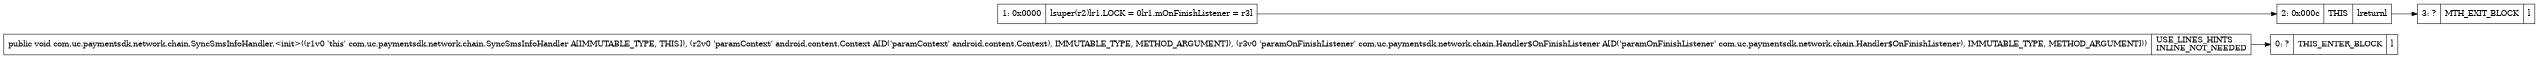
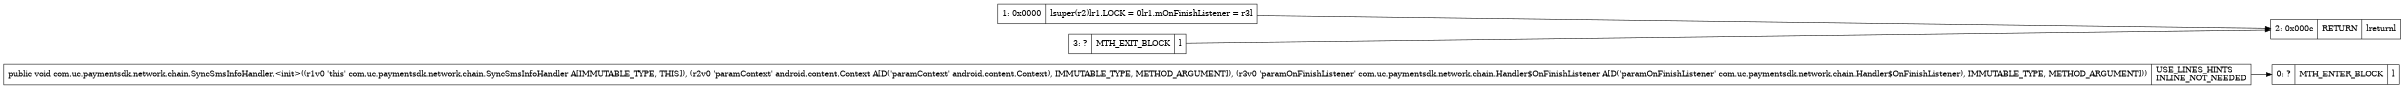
node "2: 0x000c": text "THIS" -> "RETURN"
edge "2: 0x000c" -> "3: ?": reversed
node "0: ?": text "THIS_ENTER_BLOCK" -> "MTH_ENTER_BLOCK"
